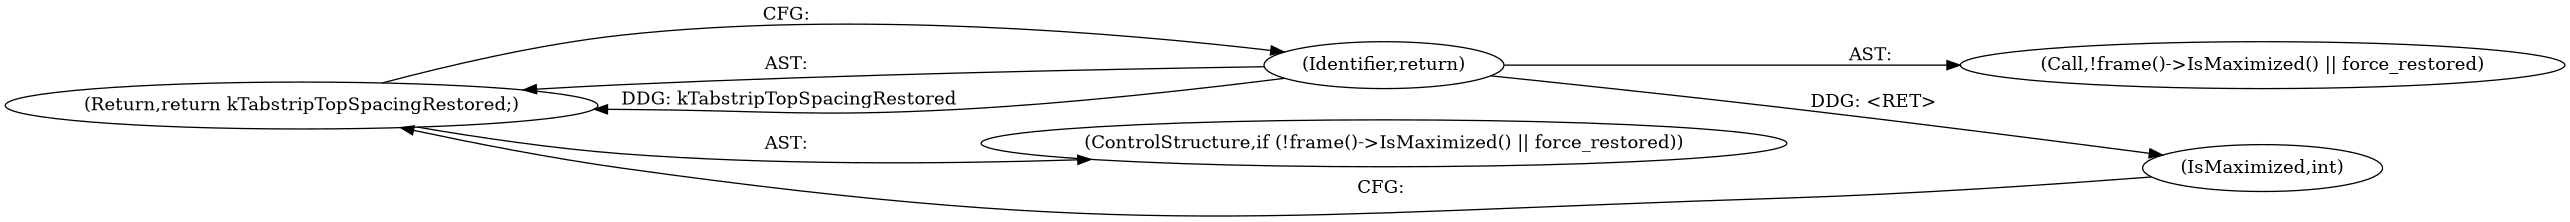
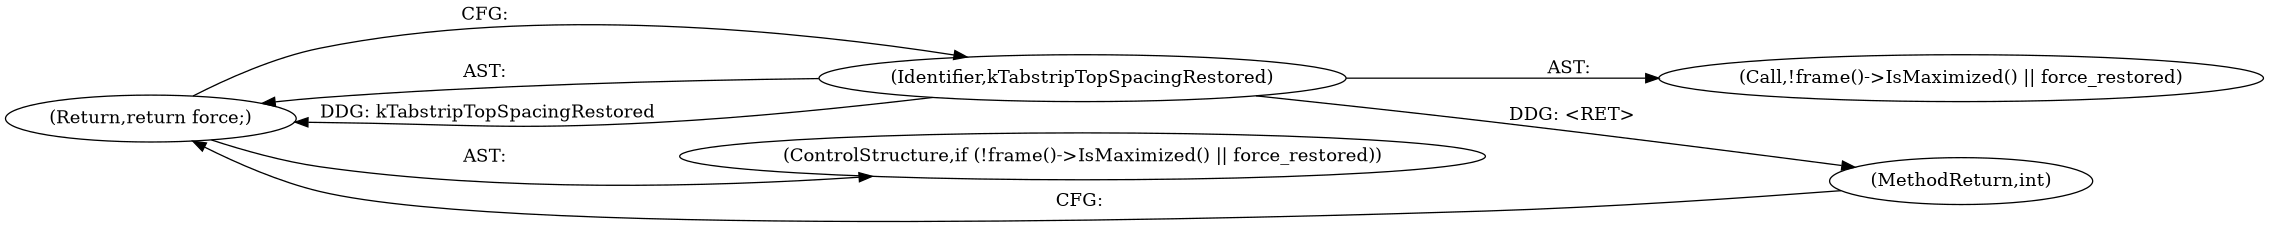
node "(Identifier,return)": label "(Identifier,return)" -> "(Identifier,kTabstripTopSpacingRestored)"
node "(Return,return kTabstripTopSpacingRestored;)": label "(Return,return kTabstripTopSpacingRestored;)" -> "(Return,return force;)"
node "(IsMaximized,int)": label "(IsMaximized,int)" -> "(MethodReturn,int)"
